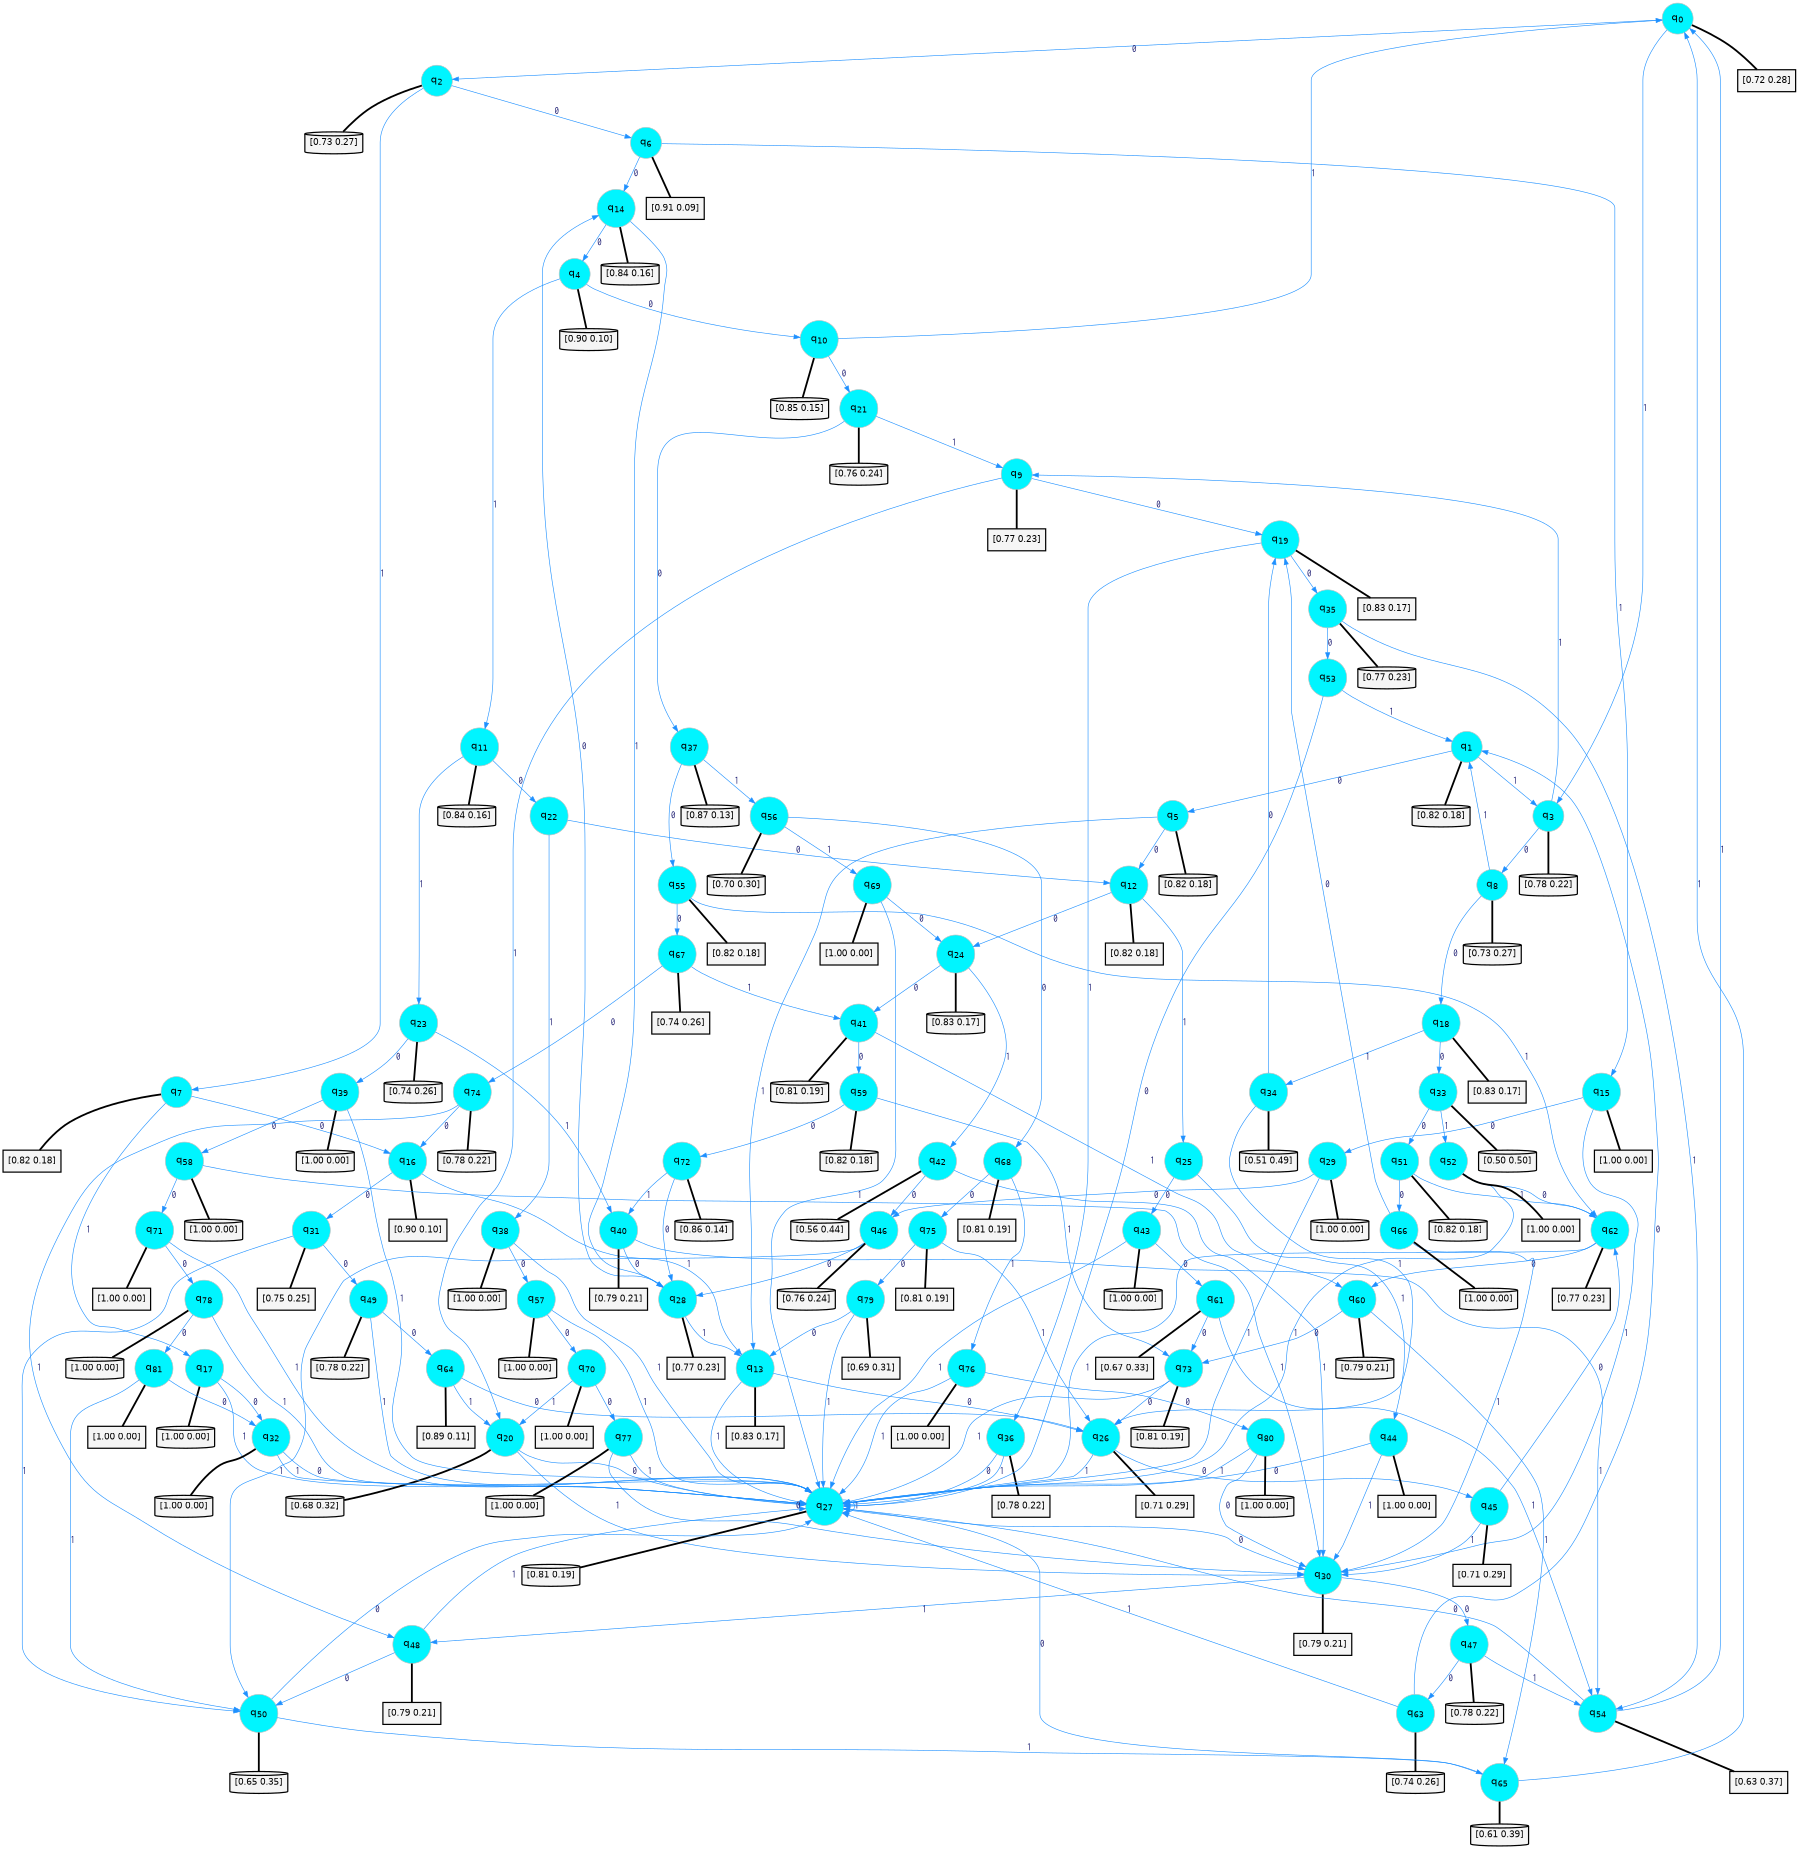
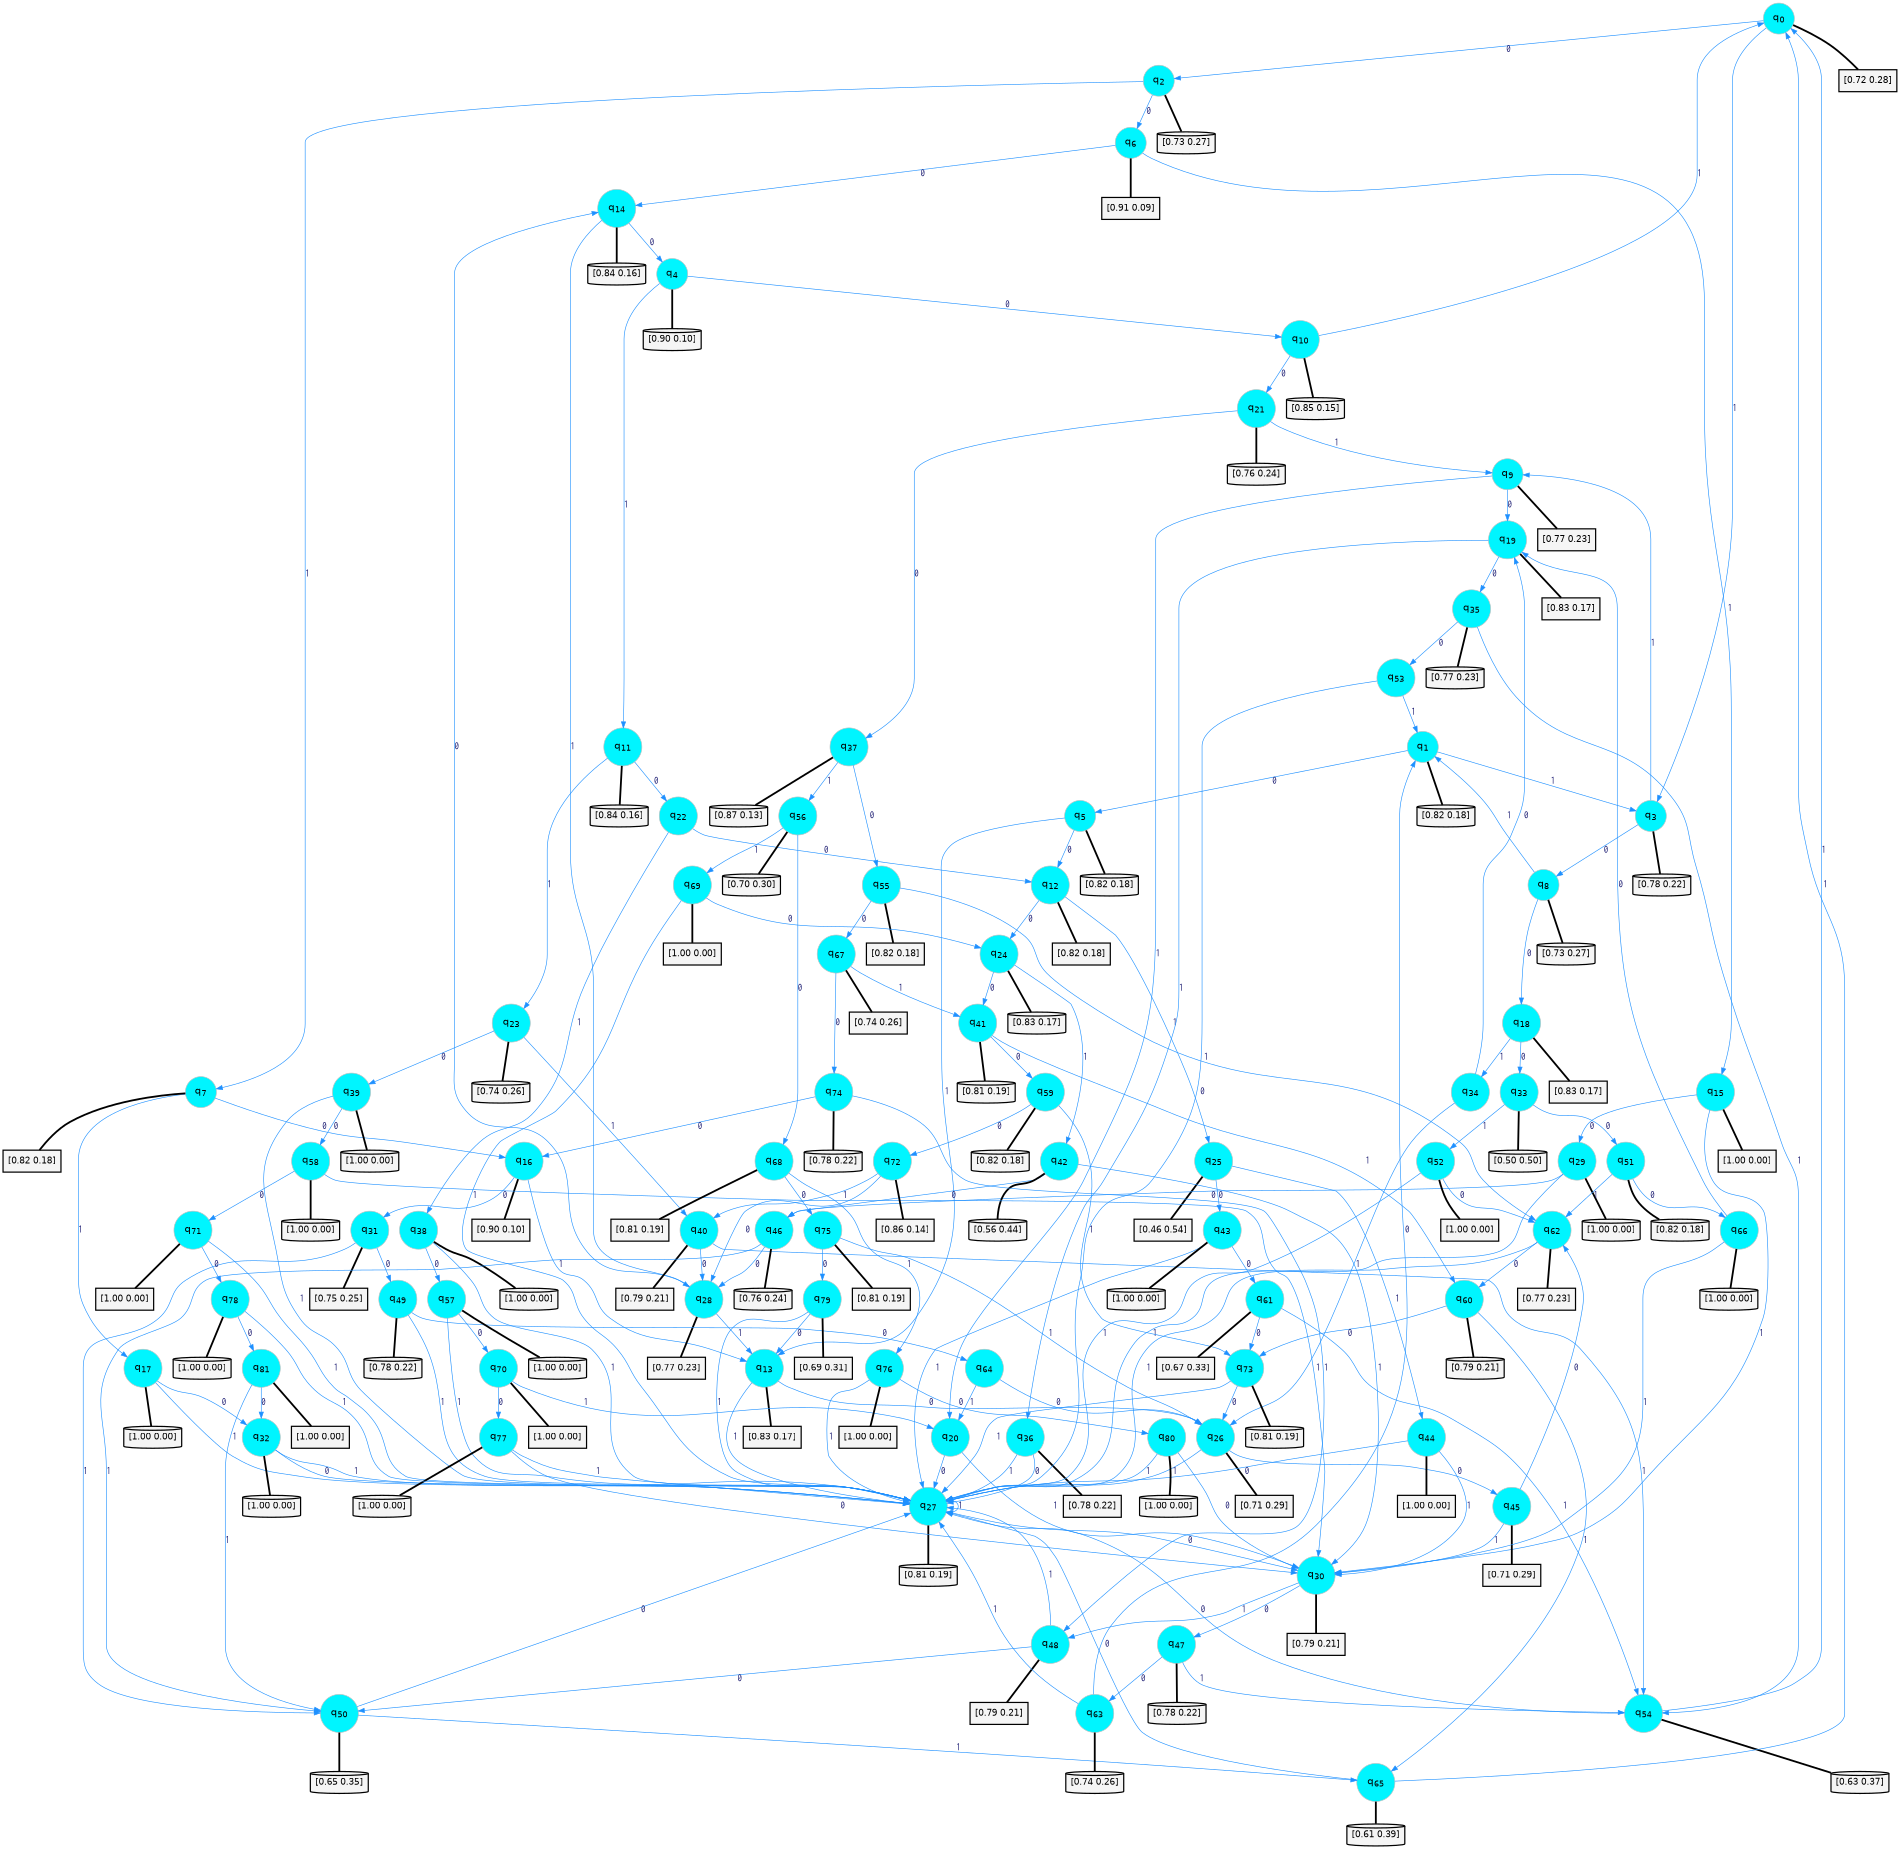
node "[0.51 0.49]": removed
node "[0.86 0.14]": shape cylinder -> box
node "[0.46 0.54]": added
node "[0.89 0.11]": removed
node "[0.68 0.32]": removed
node "[0.63 0.37]": shape box -> cylinder
